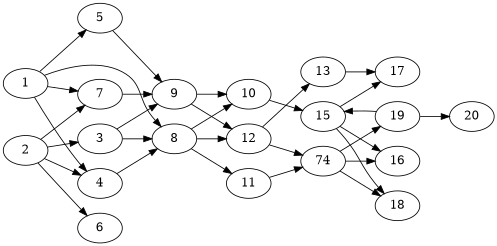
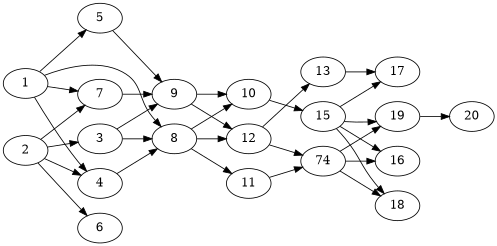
edge "19" -> "15": reversed
